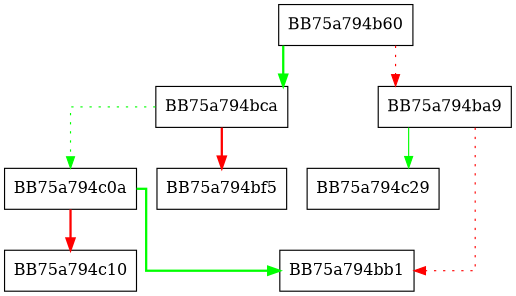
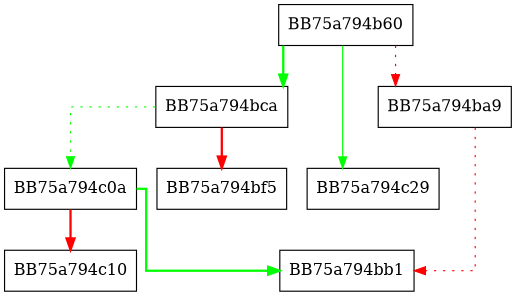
edge "BB75a794ba9" -> "BB75a794c29": now "BB75a794b60" -> "BB75a794c29"
